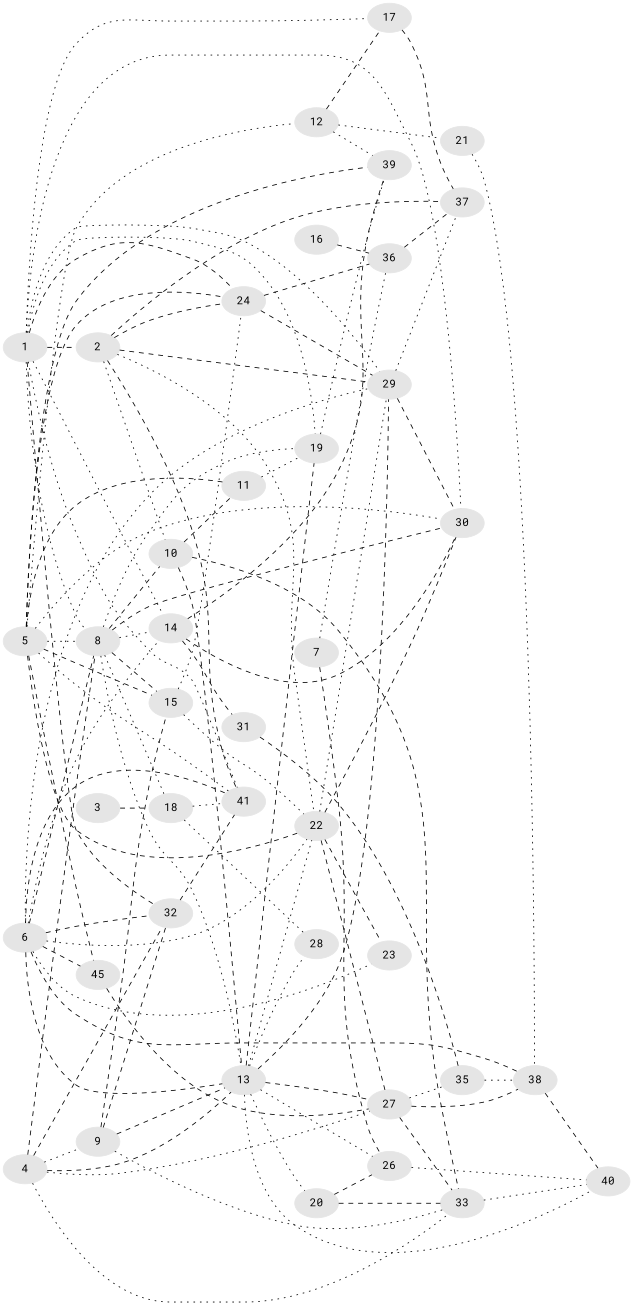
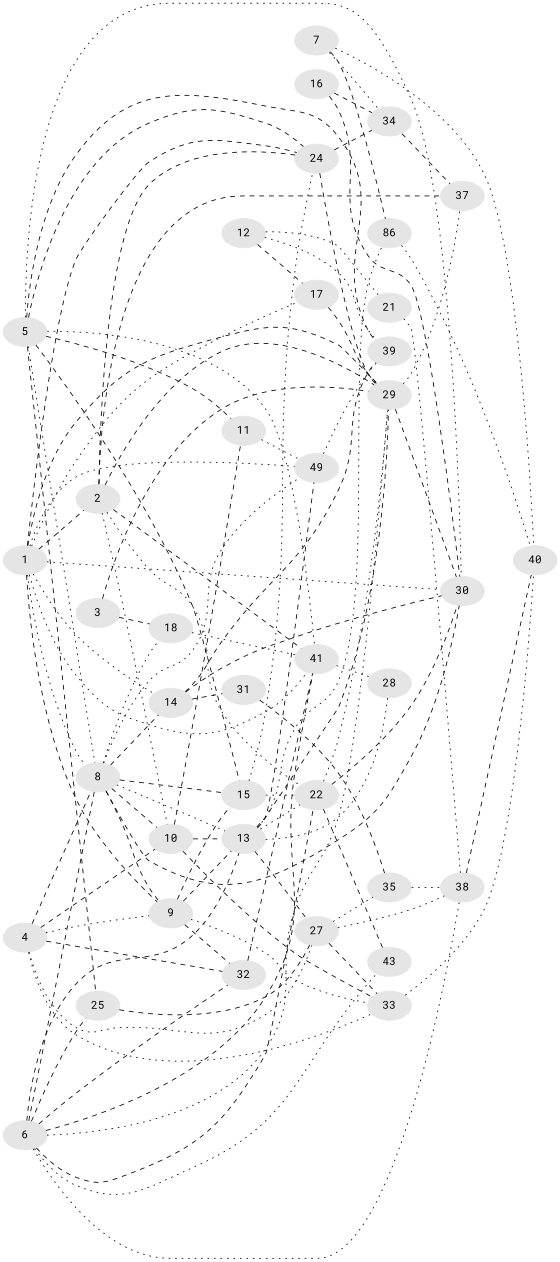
edge "17" -- "37": now "17" -- "29"
edge "1" -- "29": style dotted -> dashed
node "36": label "36" -> "34"
edge "12" -- "5": removed
edge "16" -- "30": added
edge "29" -- "3": added
node "19": label "19" -> "49"
edge "1" -- "32": now "1" -- "9"
edge "14" -- "8": style dotted -> dashed
edge "14" -- "6": removed
edge "5" -- "22": removed
edge "8" -- "9": added
edge "18" -- "28": now "41" -- "28"
edge "22" -- "6": style dotted -> dashed
node "23": label "23" -> "43"
edge "22" -- "27": removed
node "45": label "45" -> "25"
edge "6" -- "38": style dashed -> dotted
edge "38" -- "27": style dashed -> dotted
edge "13" -- "4": now "10" -- "4"
node "26": label "26" -> "86"
node "20": removed
edge "13" -- "40": now "7" -- "40"
